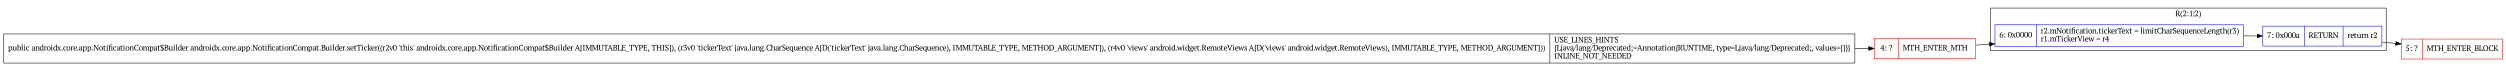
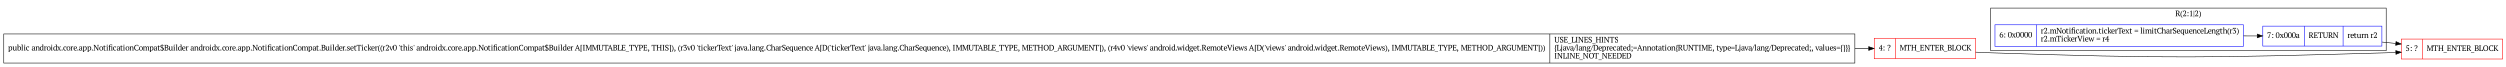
node "6: 0x0000": text "r1.mTickerView = r4" -> "r2.mTickerView = r4"
edge "4: ?" -> "6: 0x0000": now "4: ?" -> "5: ?"
node "4: ?": text "MTH_ENTER_MTH" -> "MTH_ENTER_BLOCK"
